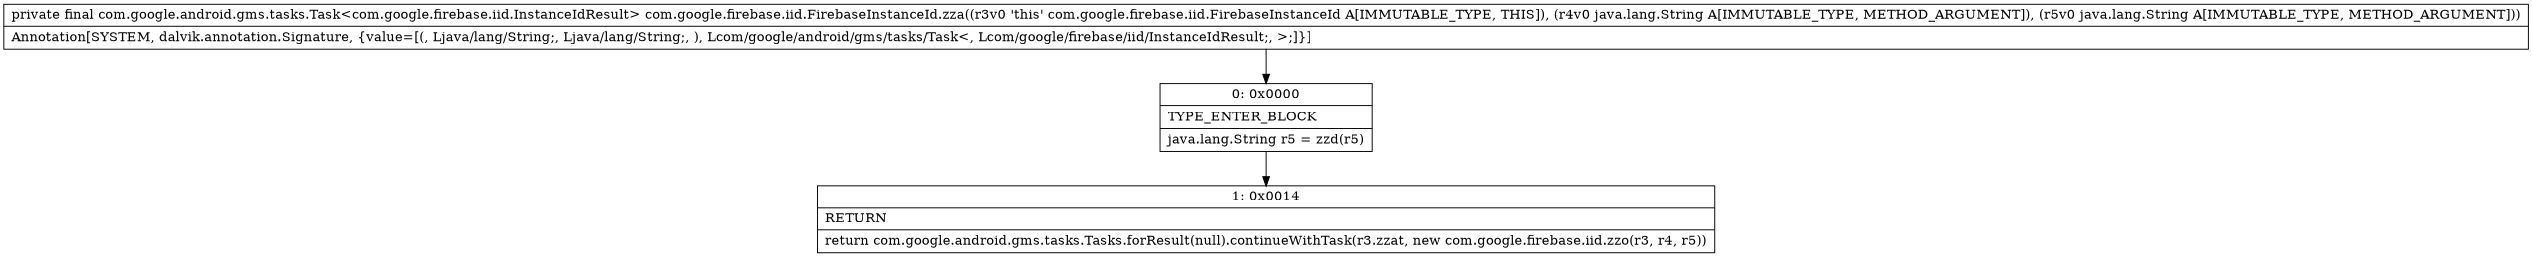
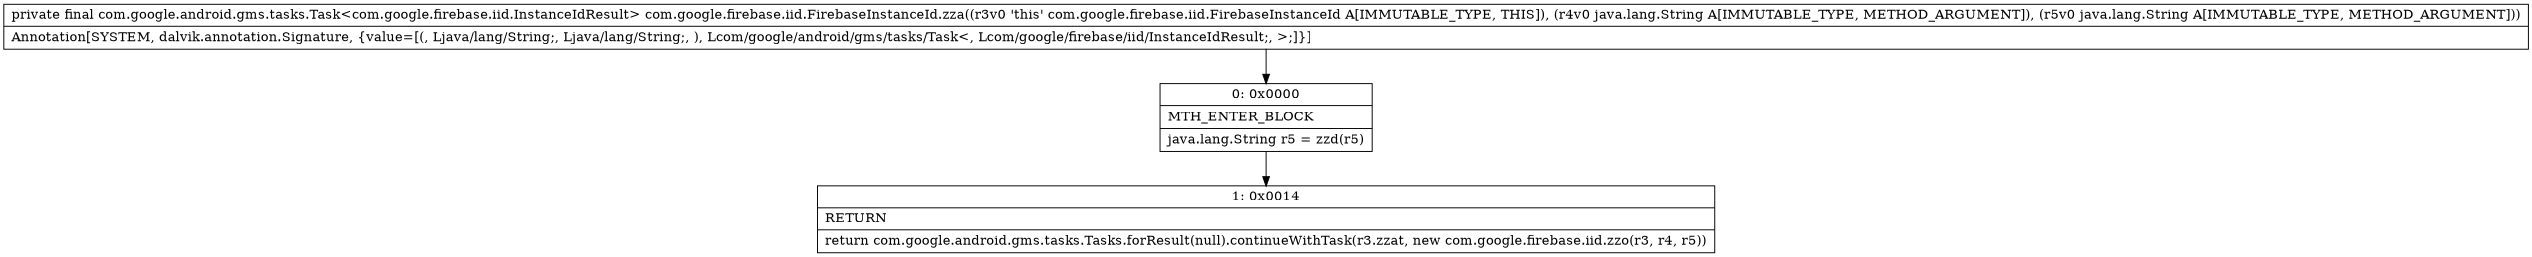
node "0: 0x0000": text "TYPE_ENTER_BLOCK" -> "MTH_ENTER_BLOCK"
